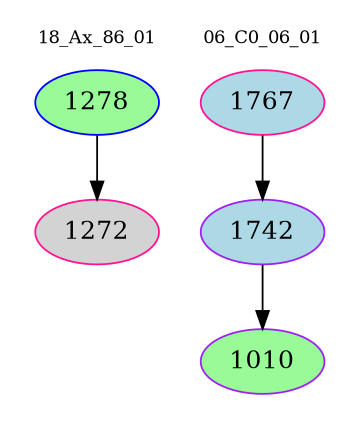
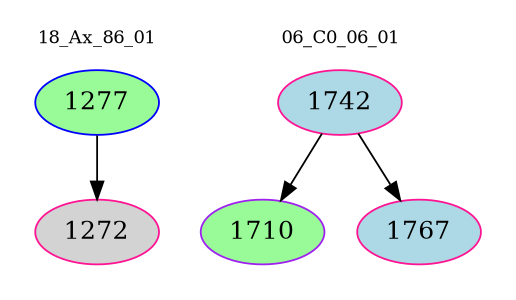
node "1278": label "1278" -> "1277"
edge "1767" -> "1742": reversed
node "1742": color purple -> deeppink
node "1010": label "1010" -> "1710"
